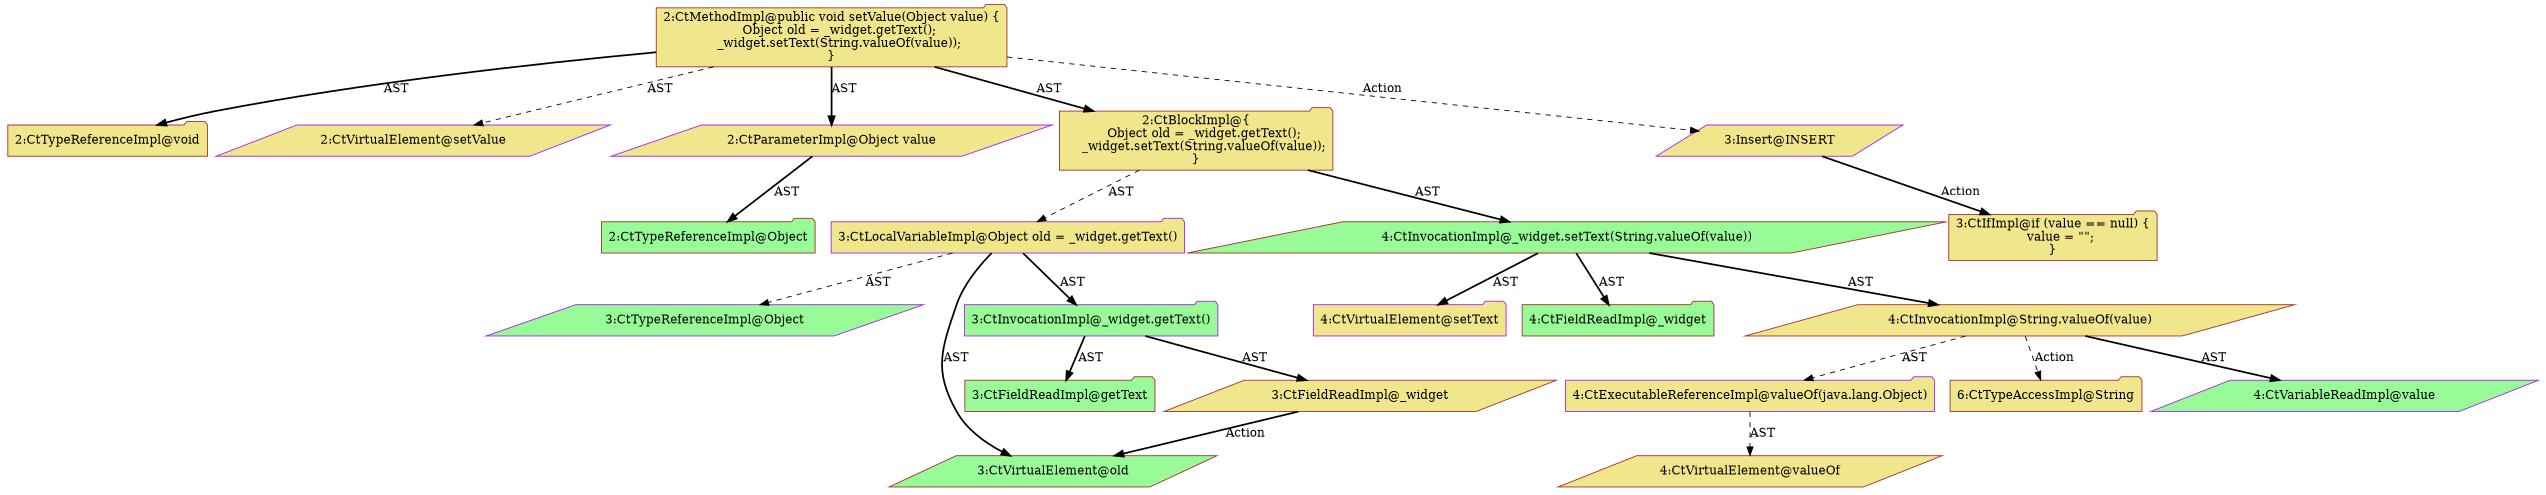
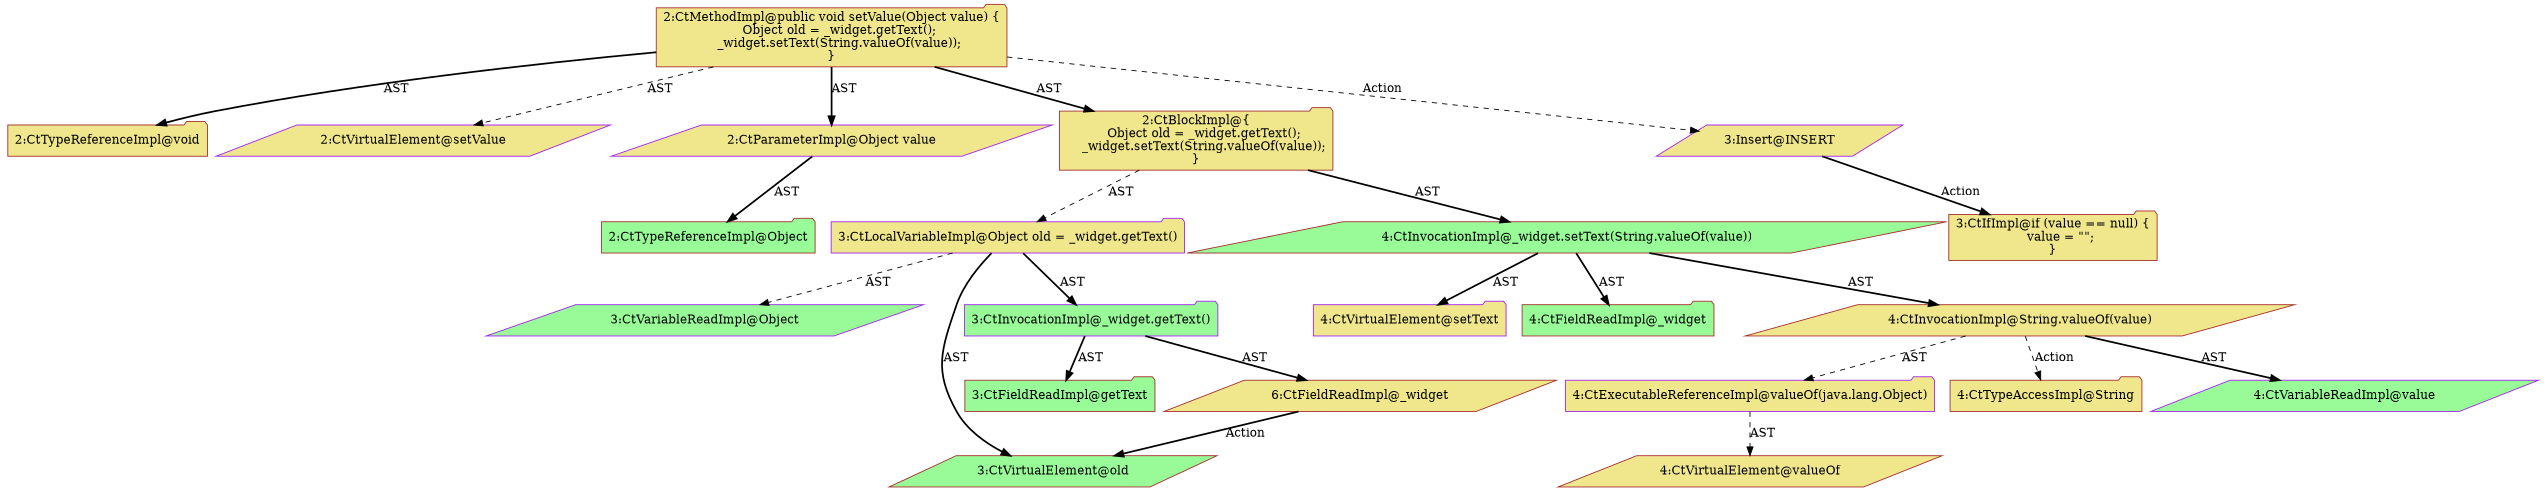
node "3:CtTypeReferenceImpl@Object": label "3:CtTypeReferenceImpl@Object" -> "3:CtVariableReadImpl@Object"
node "3:CtFieldReadImpl@_widget": label "3:CtFieldReadImpl@_widget" -> "6:CtFieldReadImpl@_widget"
node "6:CtTypeAccessImpl@String": label "6:CtTypeAccessImpl@String" -> "4:CtTypeAccessImpl@String"
